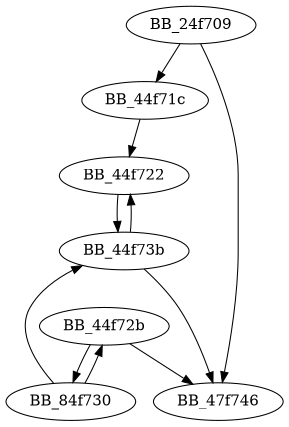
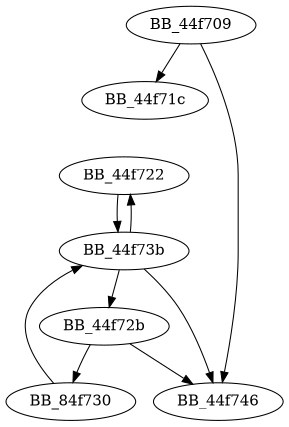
node "BB_24f709": label "BB_24f709" -> "BB_44f709"
edge "BB_44f71c" -> "BB_44f722": removed
edge "BB_84f730" -> "BB_44f72b": now "BB_44f73b" -> "BB_44f72b"
node "BB_47f746": label "BB_47f746" -> "BB_44f746"
